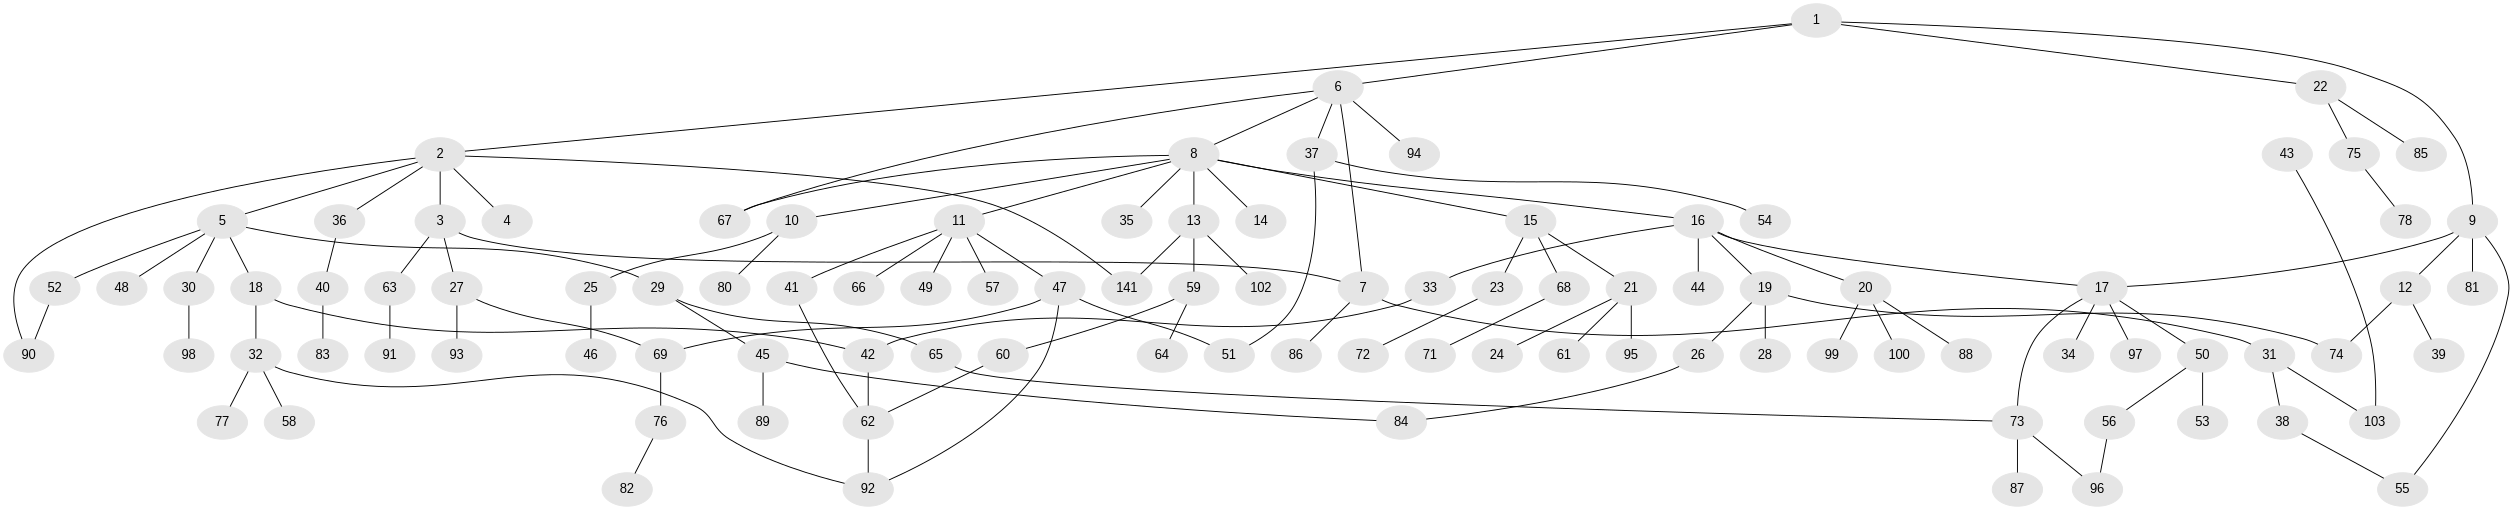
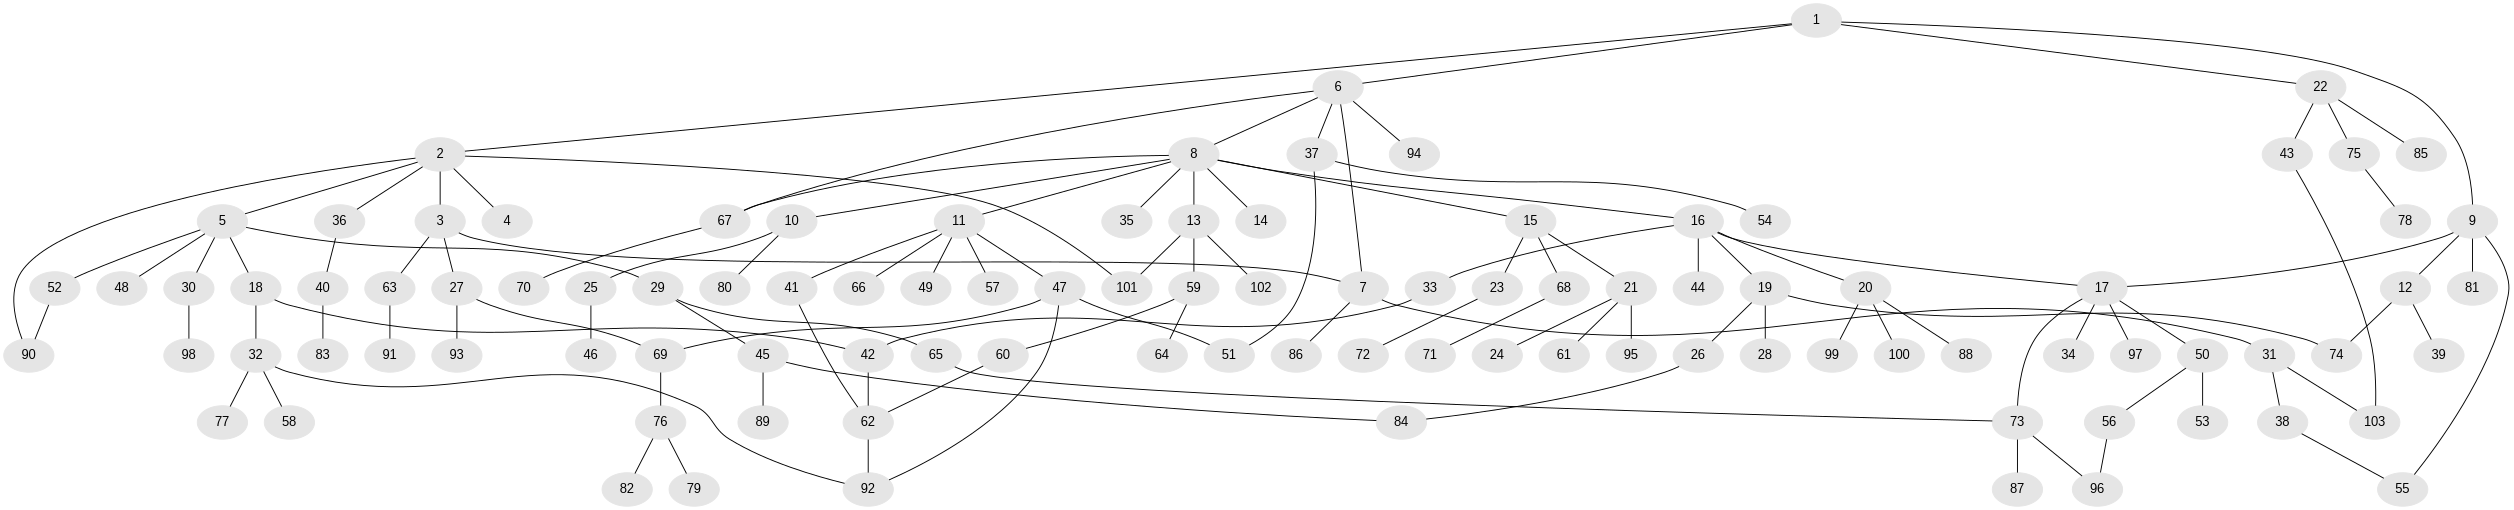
edge "22" -- "43": added
node "70": added
node "141": label "141" -> "101"
node "79": added
